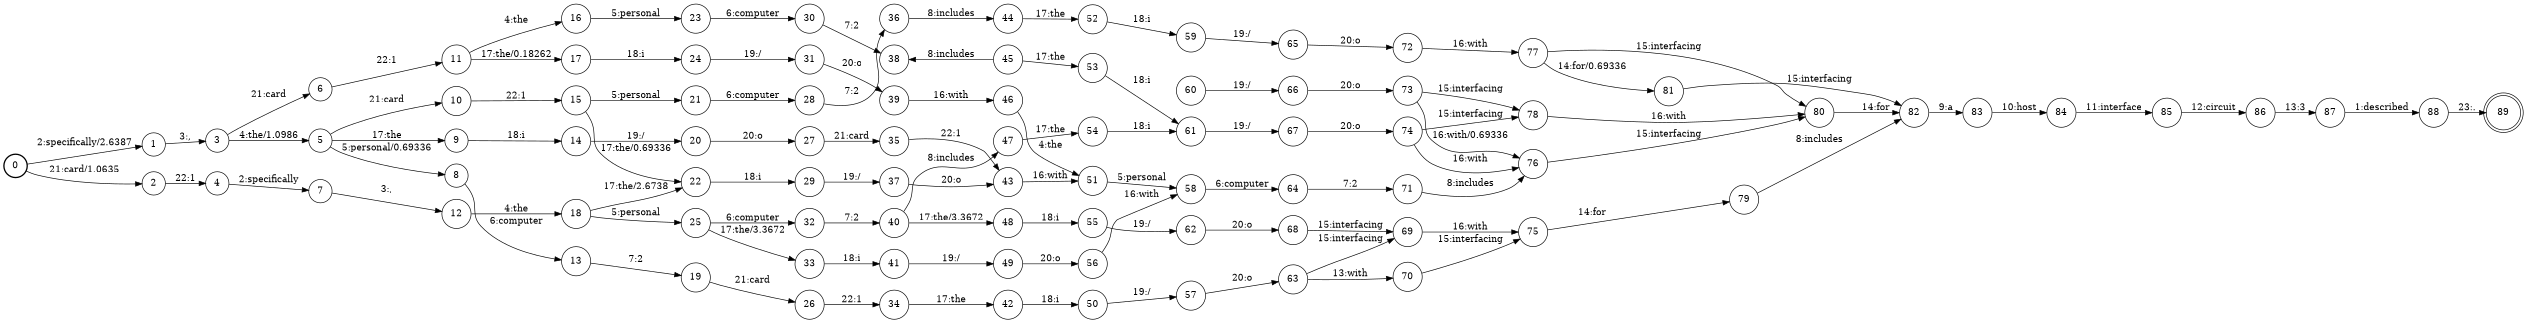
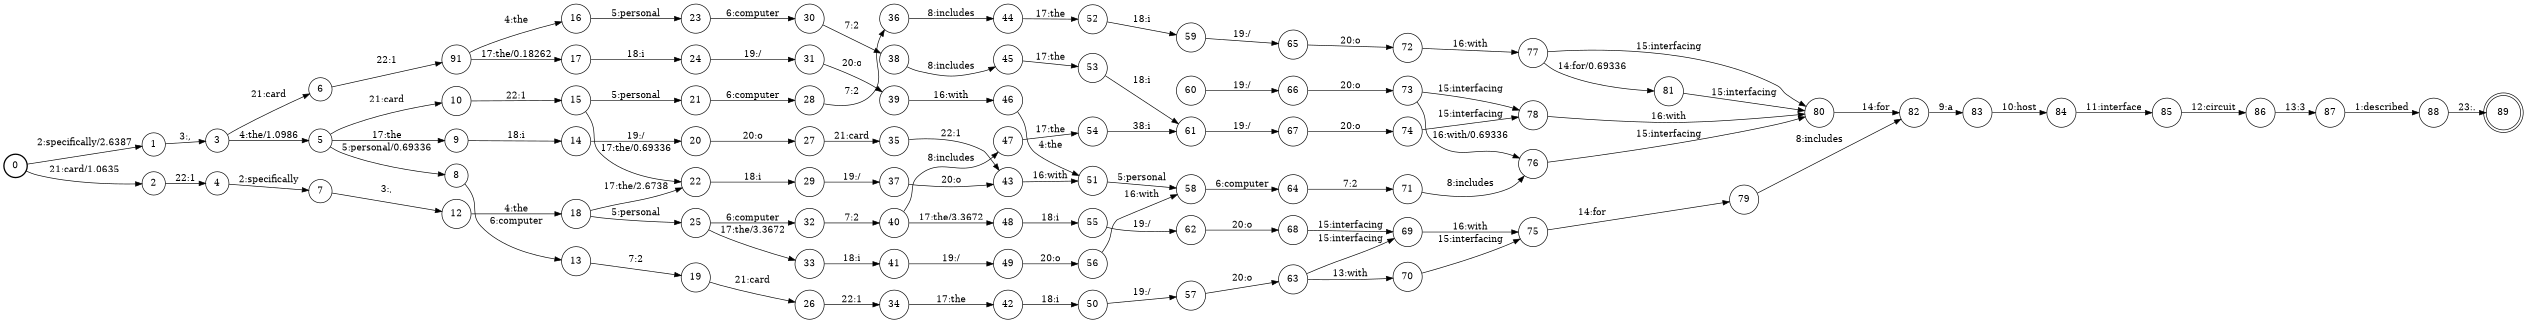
node "11": label "11" -> "91"
edge "45" -> "38": reversed
edge "81" -> "82": now "81" -> "80"
edge "54" -> "61": label "18:i" -> "38:i"
edge "74" -> "76": removed, label "16:with"
